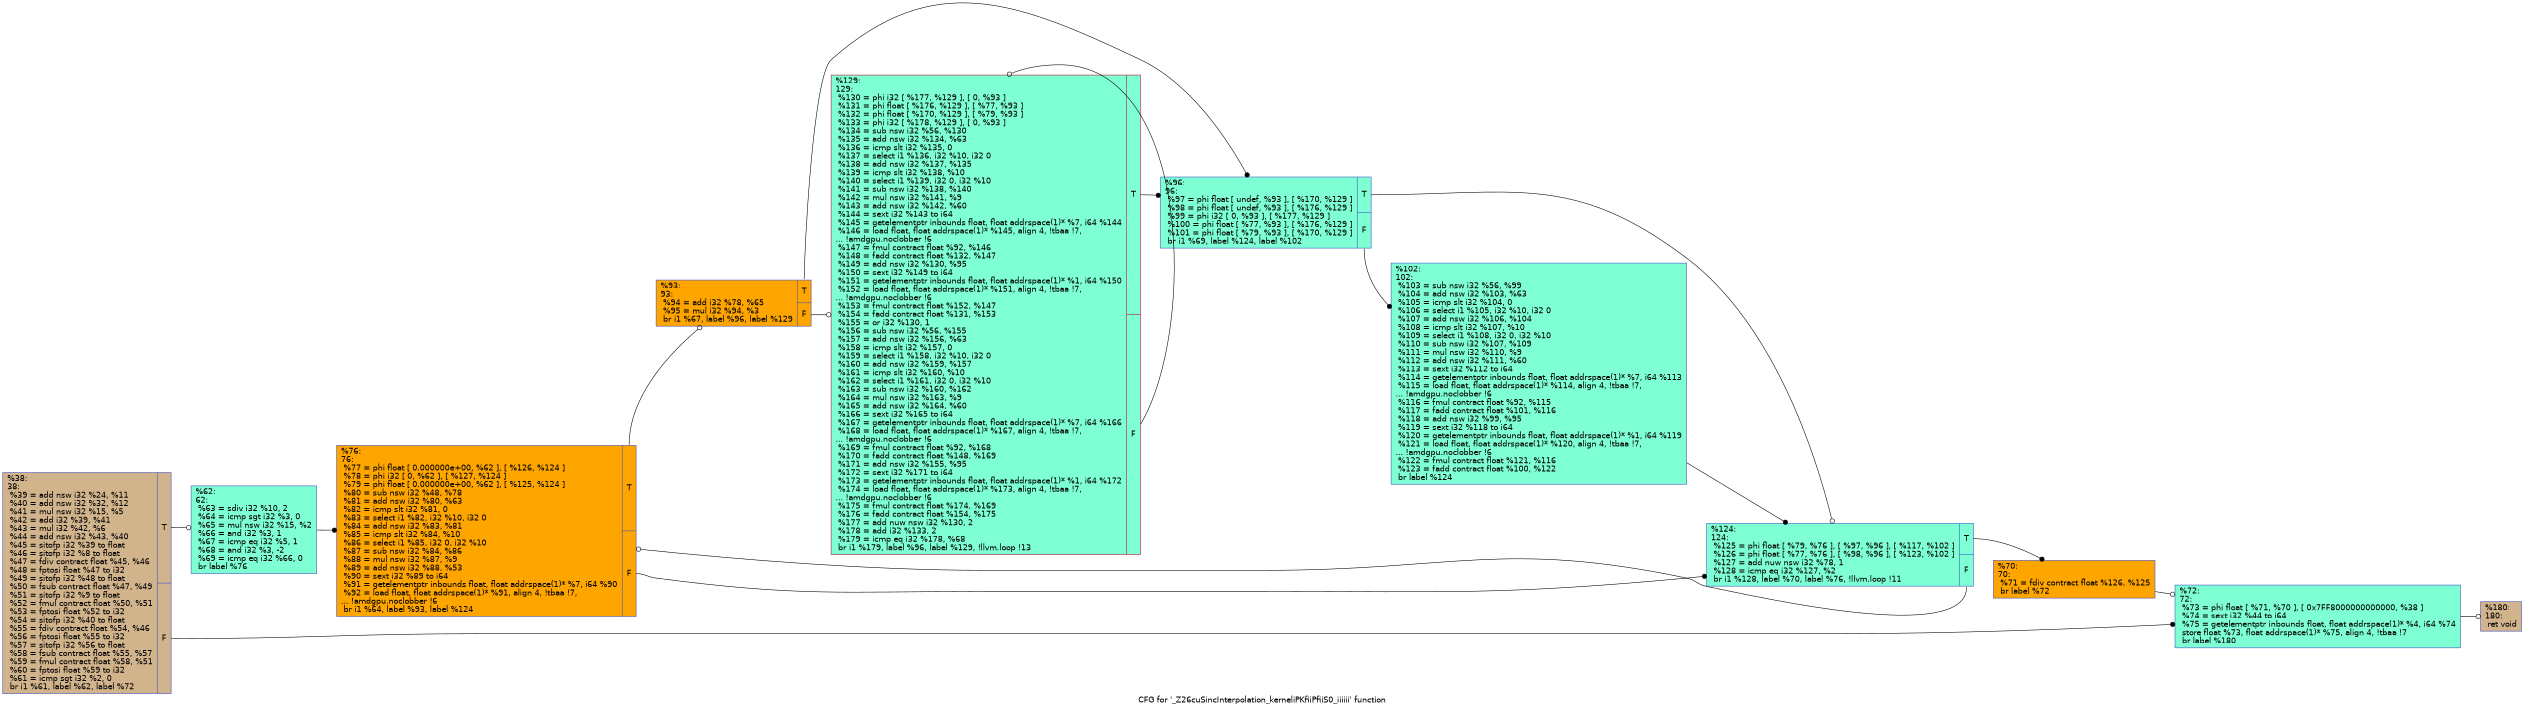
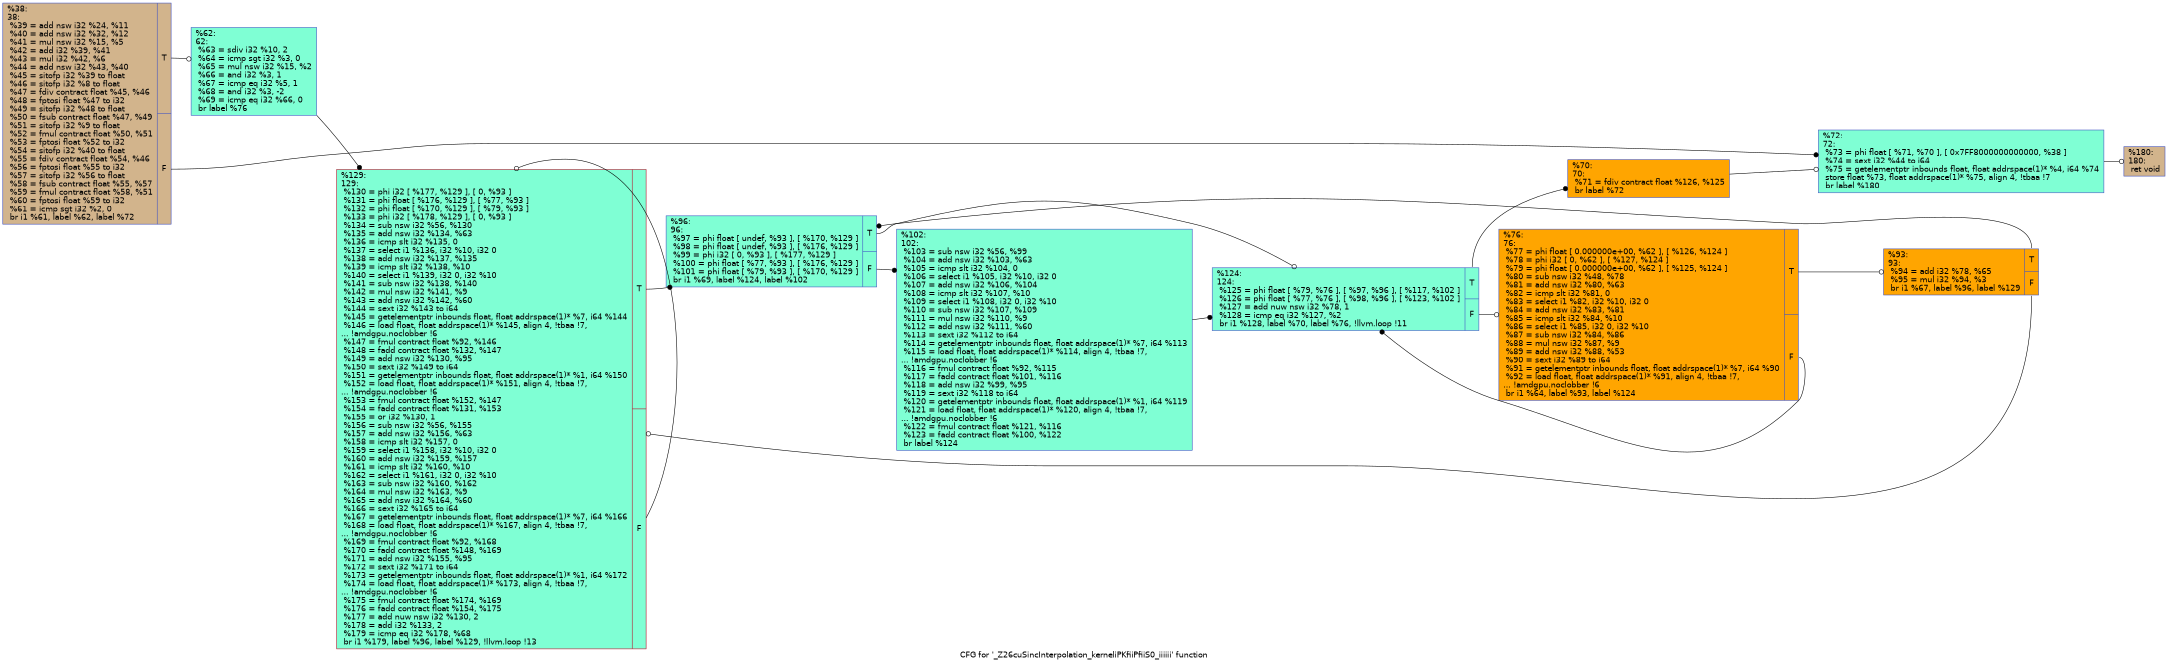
edge "%62:" -> "%76:": now "%62:" -> "%129:"
